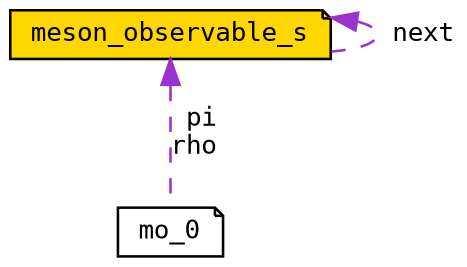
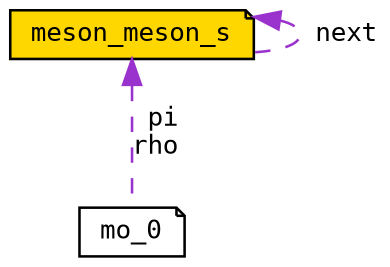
node "meson_observable_s": label "meson_observable_s" -> "meson_meson_s"
